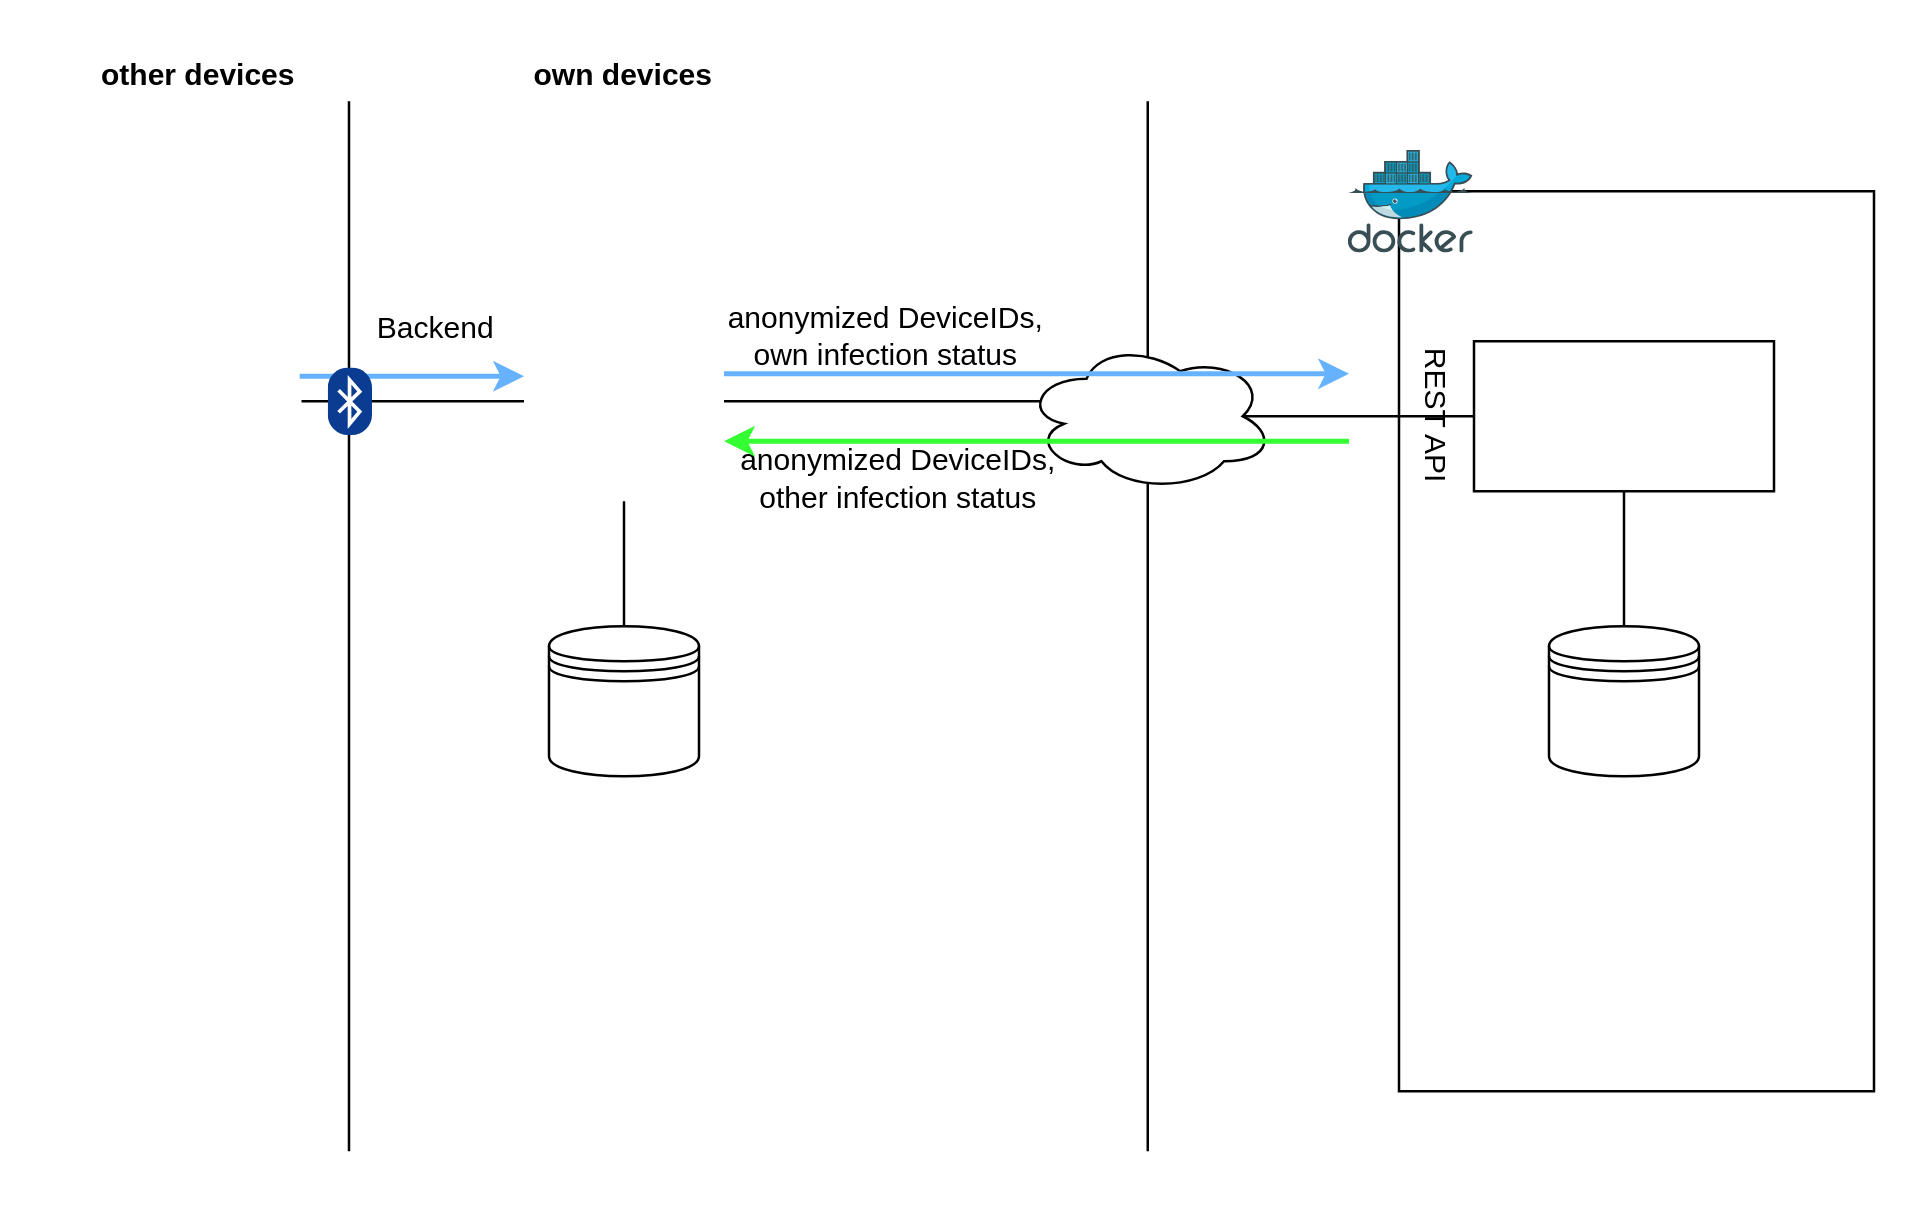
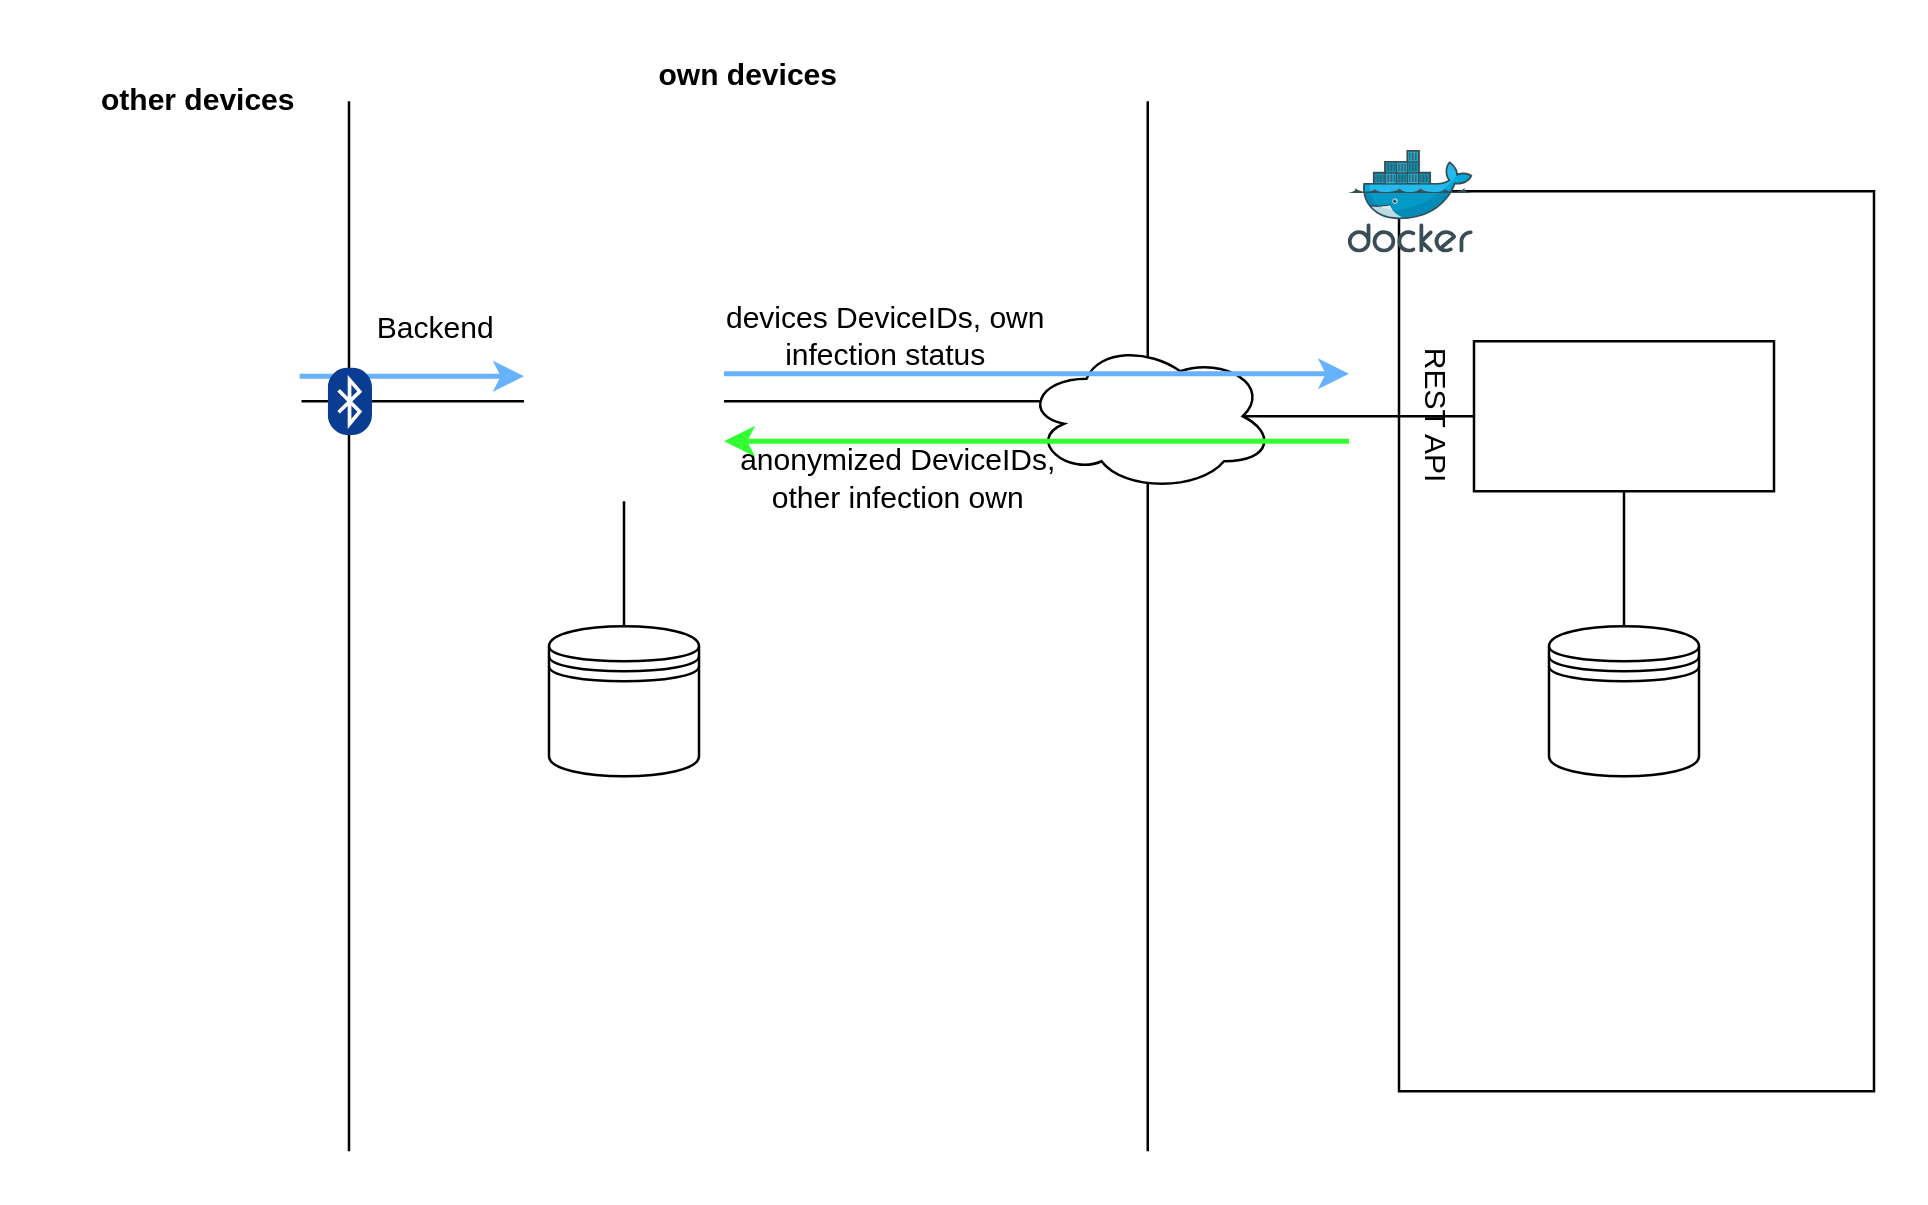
node "other devices": moved (199, 76) -> (199, 101)
node "own devices": moved (624, 76) -> (749, 76)
node "anonymized DeviceIDs, own infection status": label "anonymized DeviceIDs, own infection status" -> "devices DeviceIDs, own infection status"
node "anonymized DeviceIDs, other infection status": label "anonymized DeviceIDs, other infection status" -> "anonymized DeviceIDs, other infection own"
